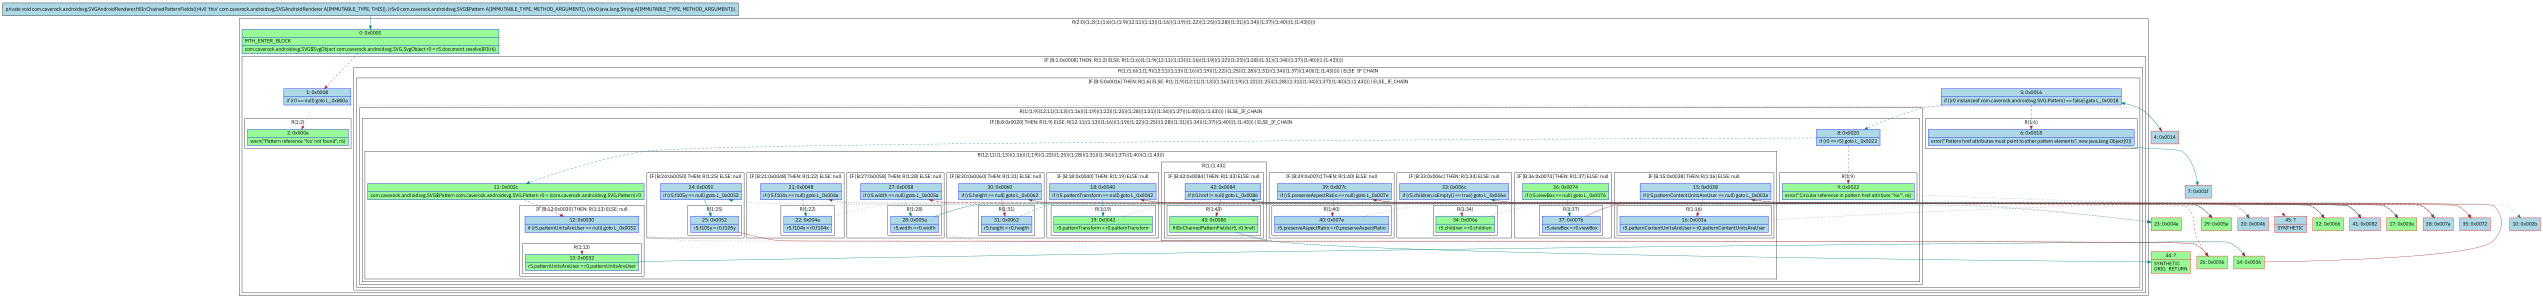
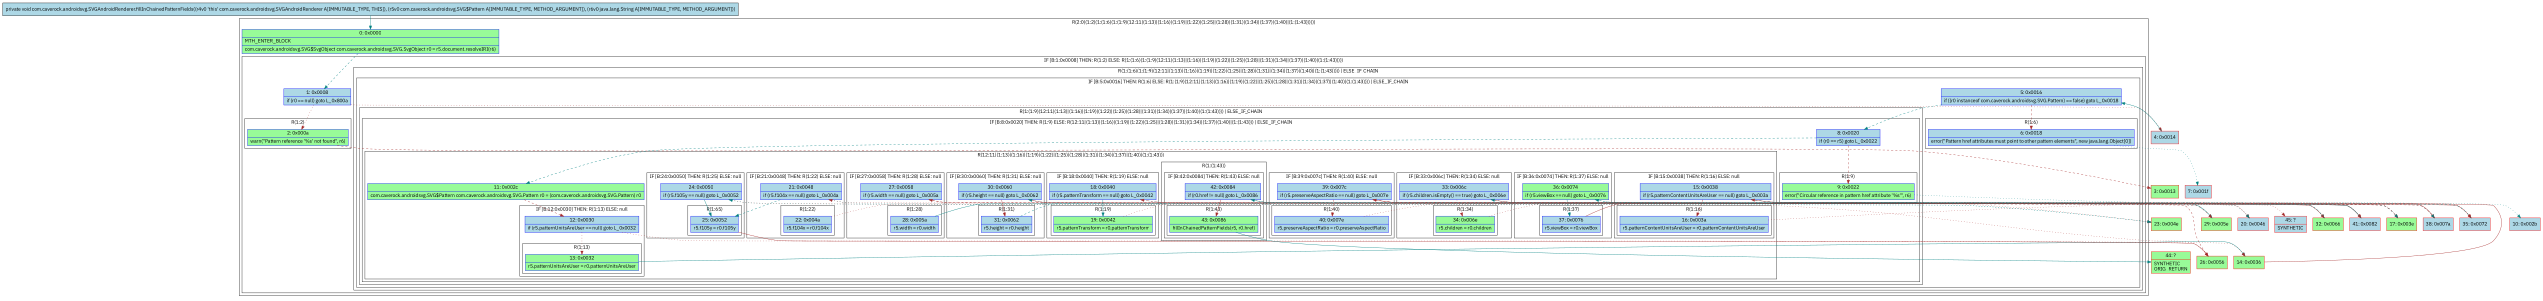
edge "0: 0x0000" -> "1: 0x0008": color brown -> teal
edge "6: 0x0018" -> "7: 0x001f": style solid -> dotted
node "3: 0x0013": added
edge "17: 0x003e" -> "18: 0x0040": style solid -> dashed
edge "35: 0x0072" -> "36: 0x0074": added
edge "21: 0x0048" -> "22: 0x004a": now "21: 0x0048" -> "25: 0x0052"
edge "27: 0x0058" -> "28: 0x005a": removed
cluster "R(1:25)": label "R(1:25)" -> "R(1:65)"
edge "28: 0x005a" -> "26: 0x0056": now "24: 0x0050" -> "26: 0x0056"
